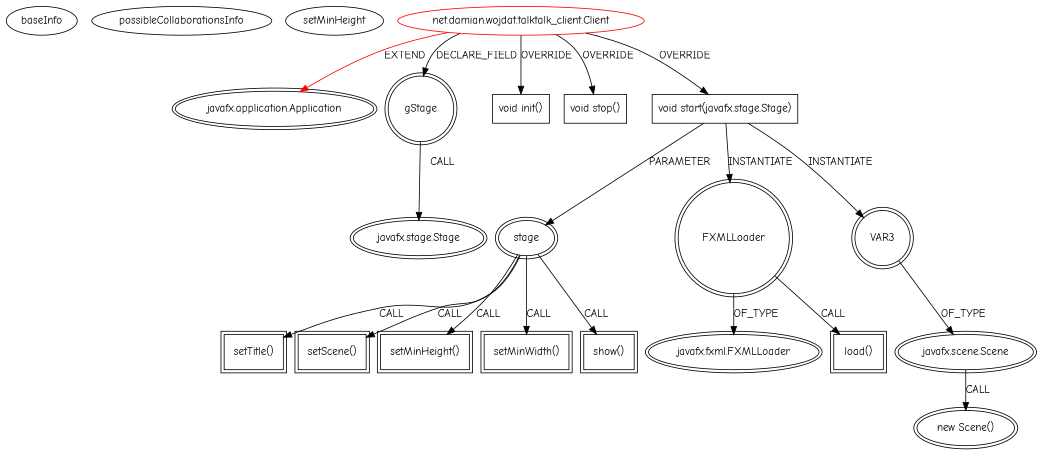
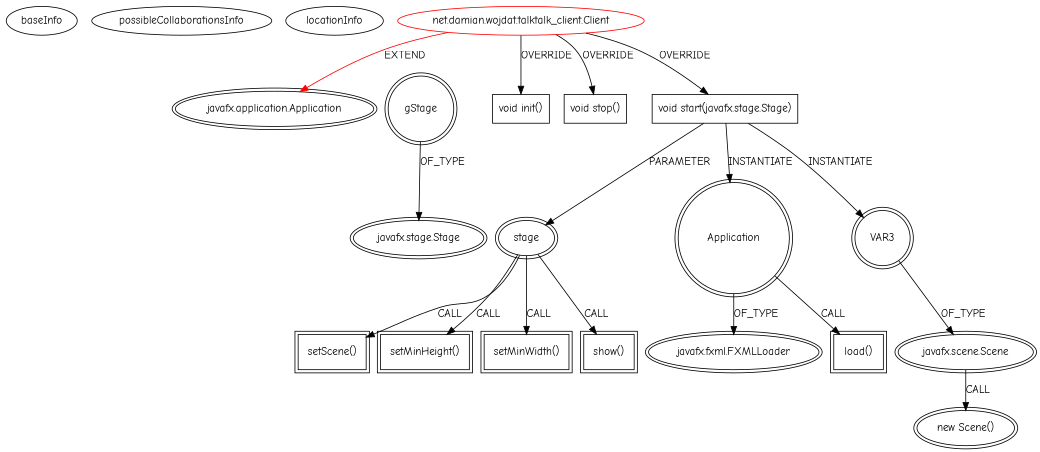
node "setMinHeight": label "setMinHeight" -> "locationInfo"
edge "net.damian.wojdat.talktalk_client.Client" -> "gStage": removed, label "DECLARE_FIELD"
edge "gStage" -> "javafx.stage.Stage": label "CALL" -> "OF_TYPE"
node "FXMLLoader": label "FXMLLoader" -> "Application"
node "setTitle()": removed
